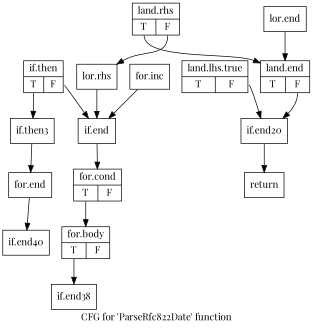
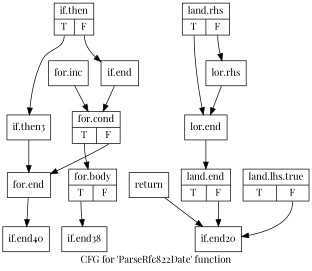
edge "land.rhs" -> "land.end": now "land.rhs" -> "lor.end"
edge "lor.rhs" -> "if.end": now "lor.rhs" -> "lor.end"
edge "for.inc" -> "if.end": now "for.inc" -> "for.cond"
edge "if.end20" -> "return": reversed
edge "for.cond" -> "for.end": added
